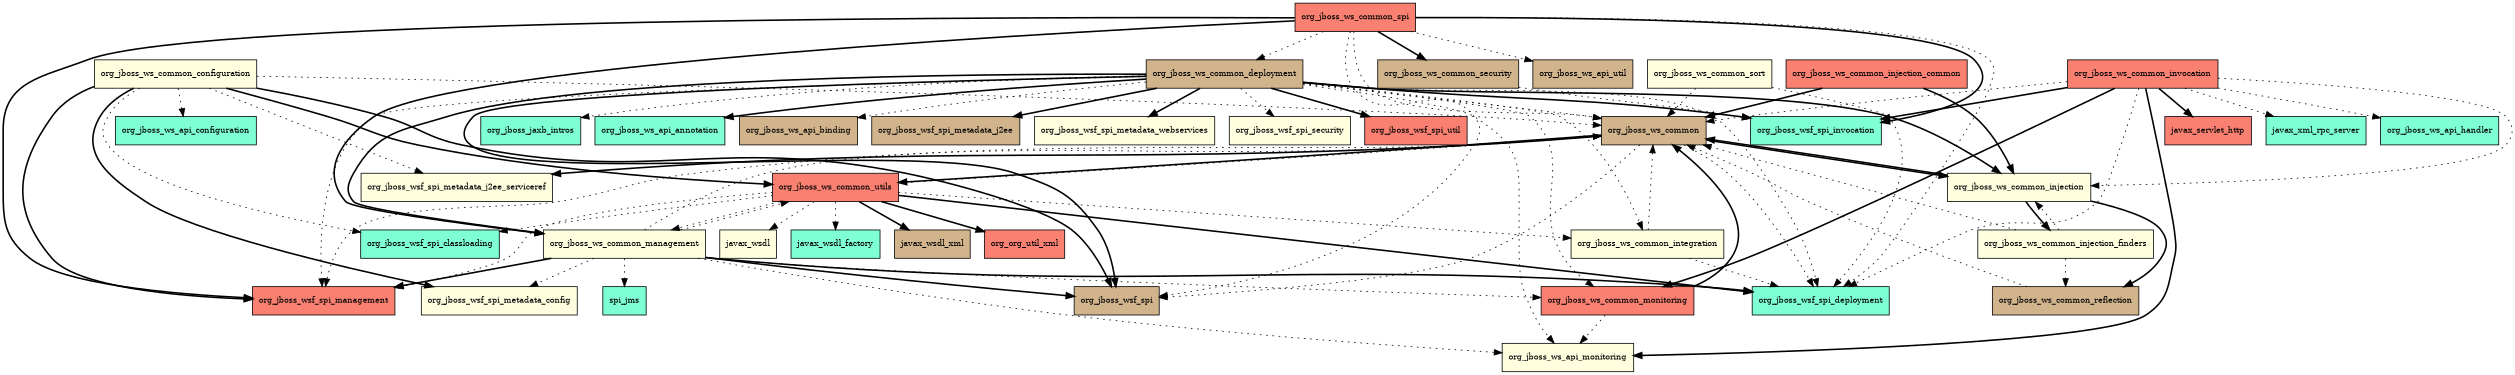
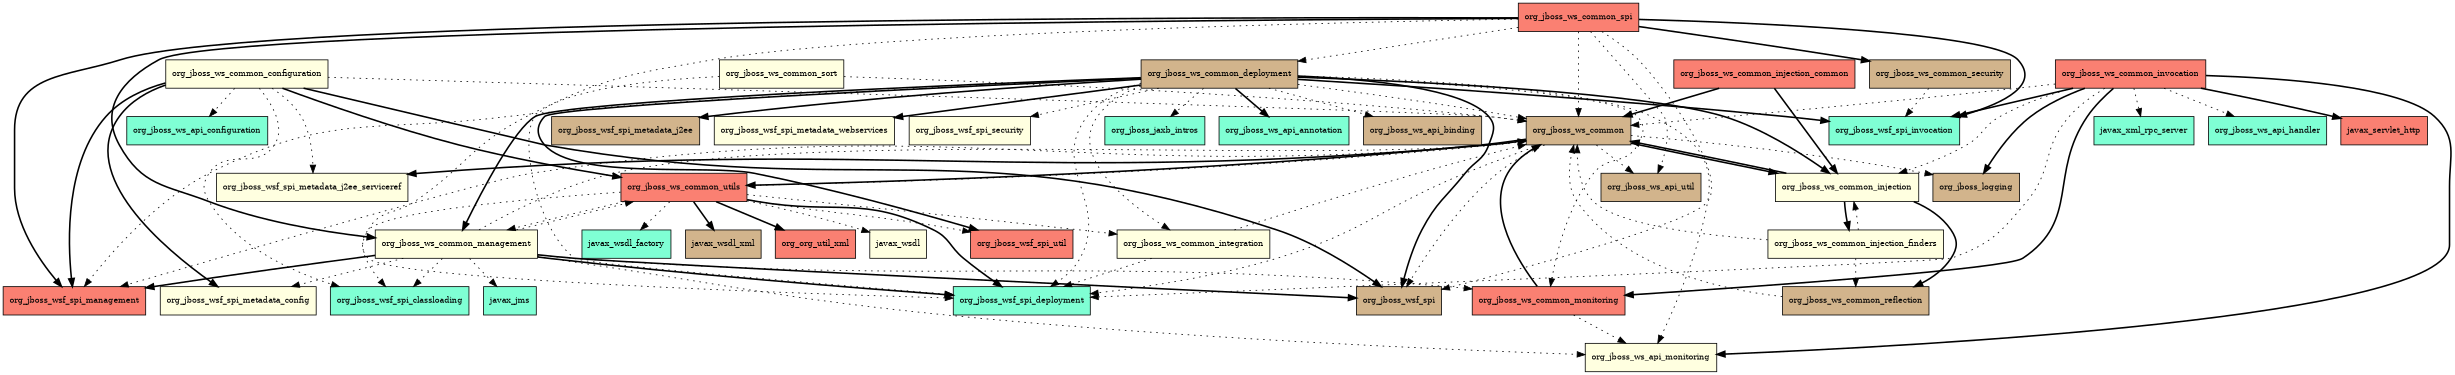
edge "org_jboss_ws_common" -> "org_jboss_ws_api_util": added
node "org_jboss_logging": added
edge "org_jboss_ws_common_utils" -> "org_jboss_wsf_spi_management": now "org_jboss_ws_common_utils" -> "org_jboss_wsf_spi_util"
edge "org_jboss_ws_common_management" -> "org_jboss_wsf_spi_classloading": added
node "spi_jms": label "spi_jms" -> "javax_jms"
